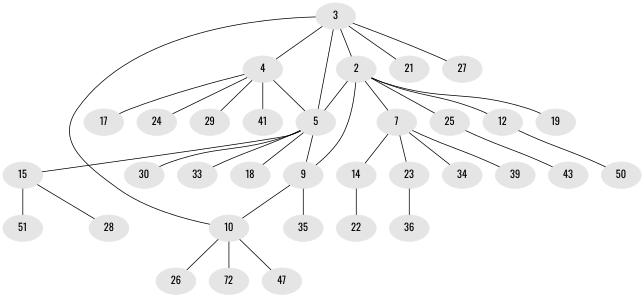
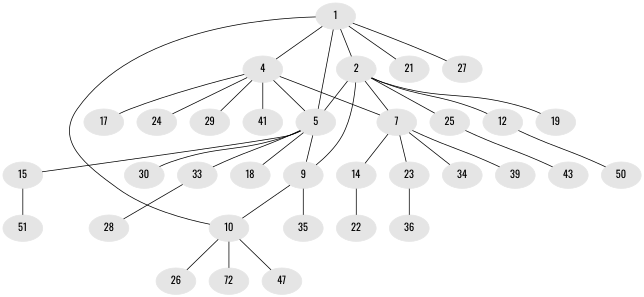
node "3": label "3" -> "1"
edge "4" -- "7": added
edge "15" -- "28": now "33" -- "28"
